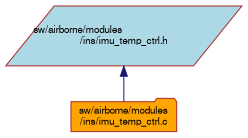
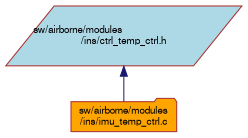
node "sw/airborne/modules /ins/imu_temp_ctrl.h": label "sw/airborne/modules /ins/imu_temp_ctrl.h" -> "sw/airborne/modules /ins/ctrl_temp_ctrl.h"
